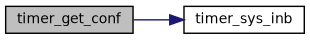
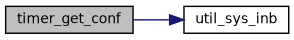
node "timer_sys_inb": label "timer_sys_inb" -> "util_sys_inb"
